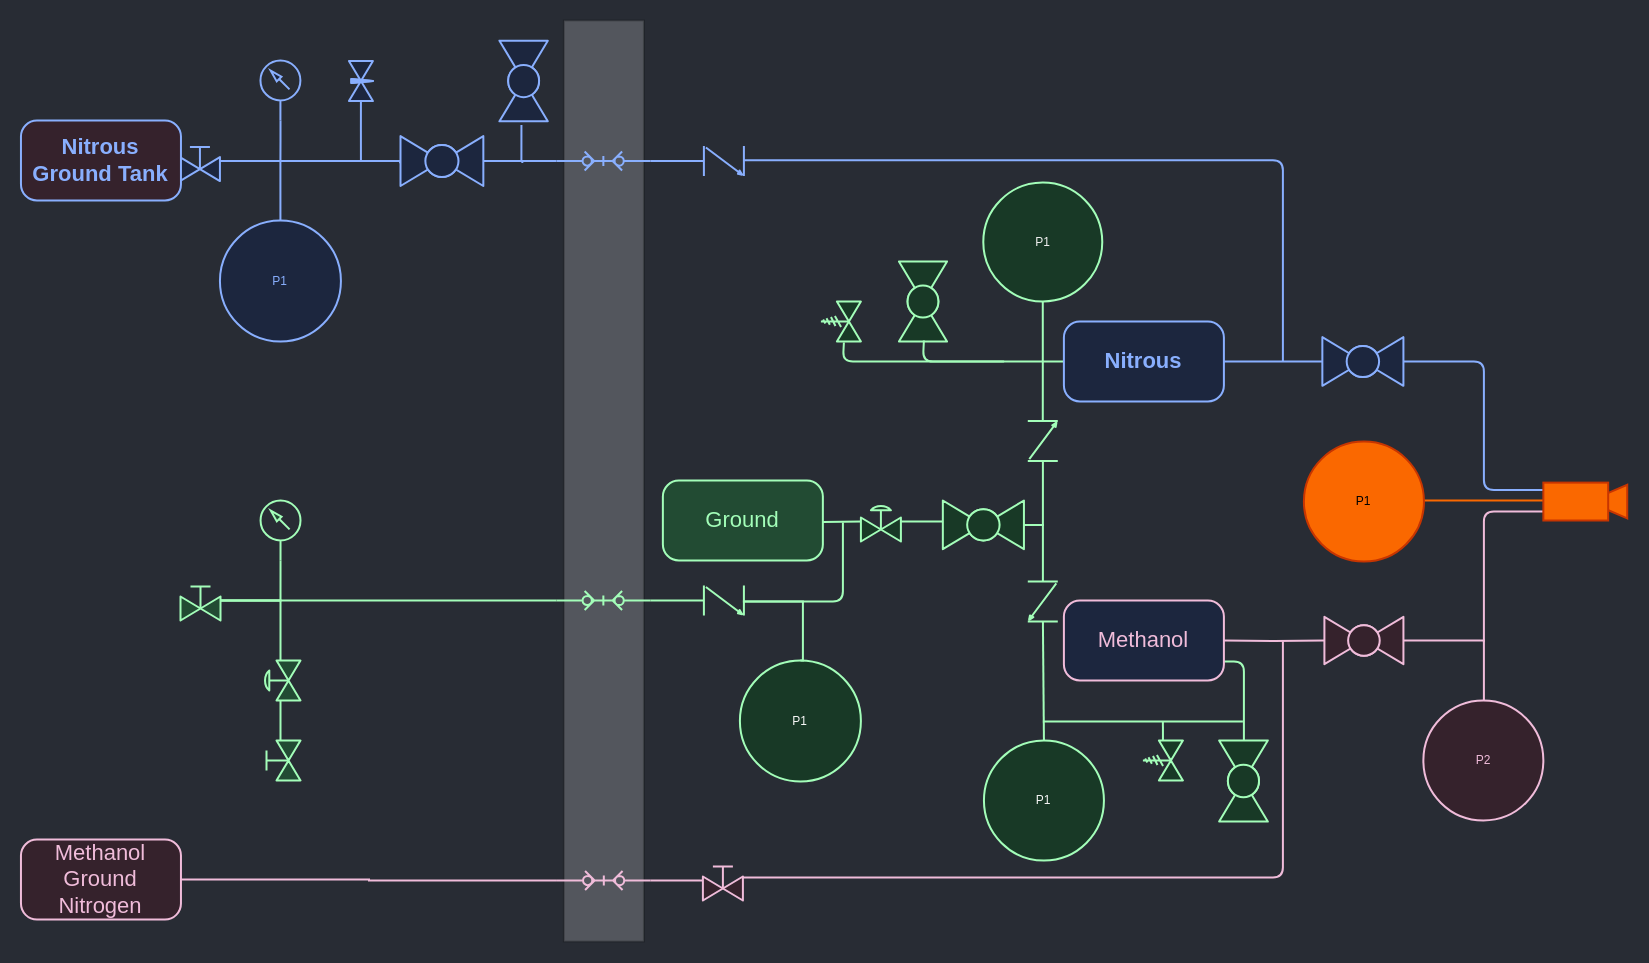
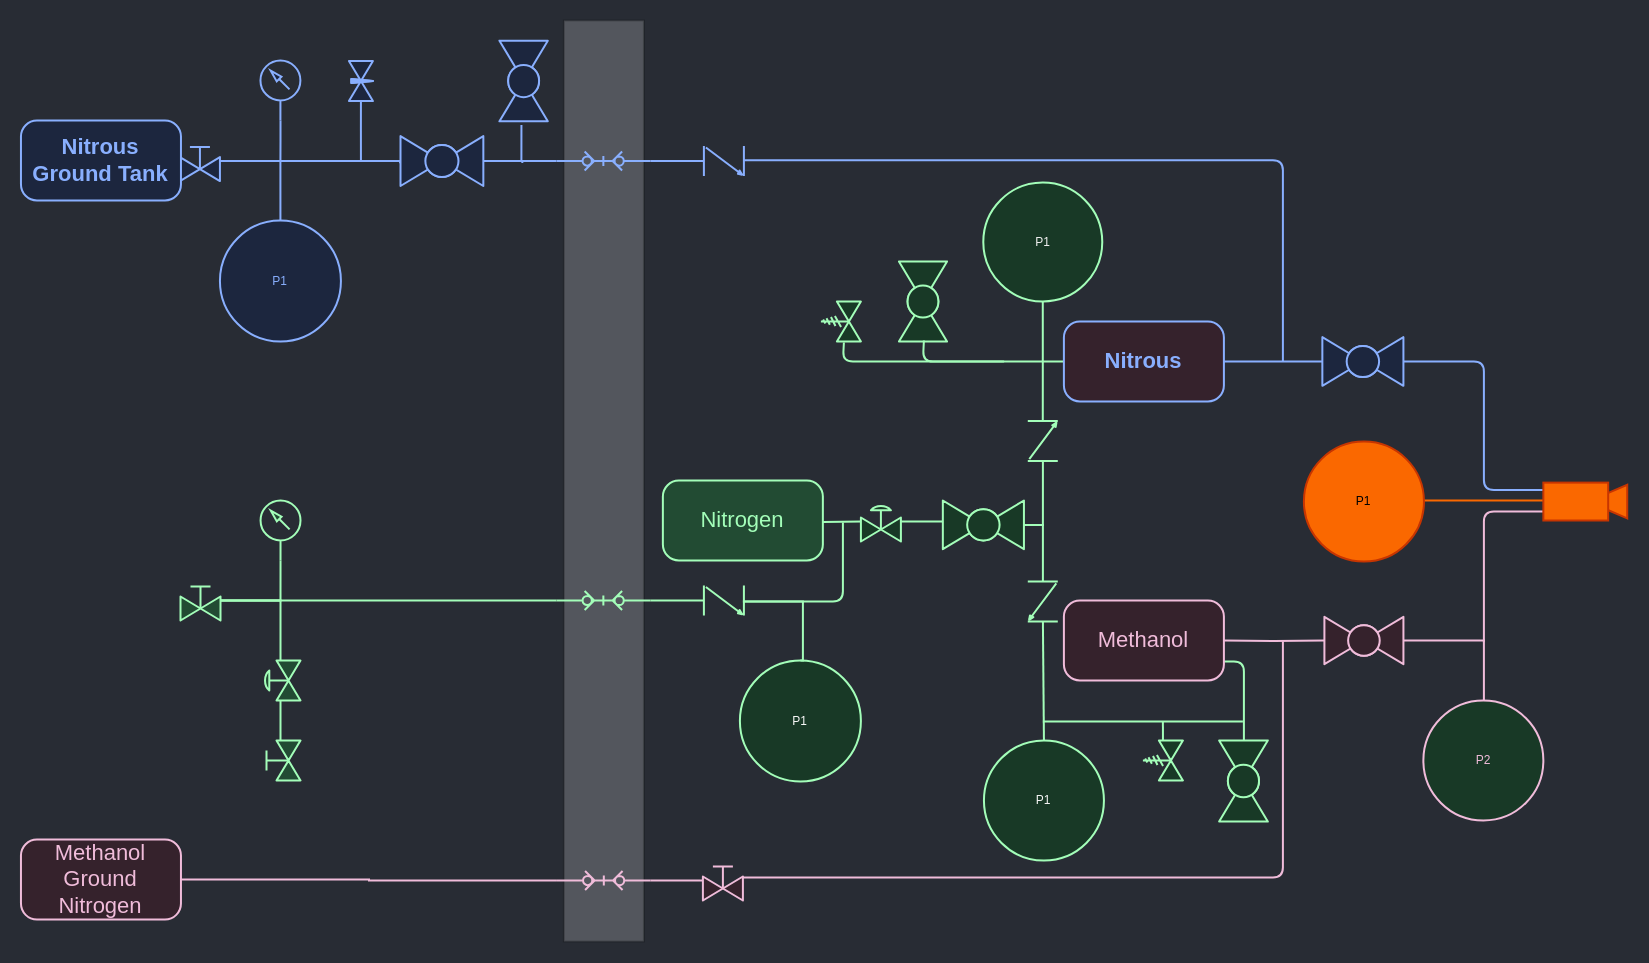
node "Nitrous Ground Tank": fillcolor #35222c -> #1c263e
node "Nitrous": fillcolor #1c263e -> #35222c
node "Ground": label "Ground" -> "Nitrogen"
node "Methanol": fillcolor #1c263e -> #35222c
node "P2": fillcolor #35222c -> #183926
